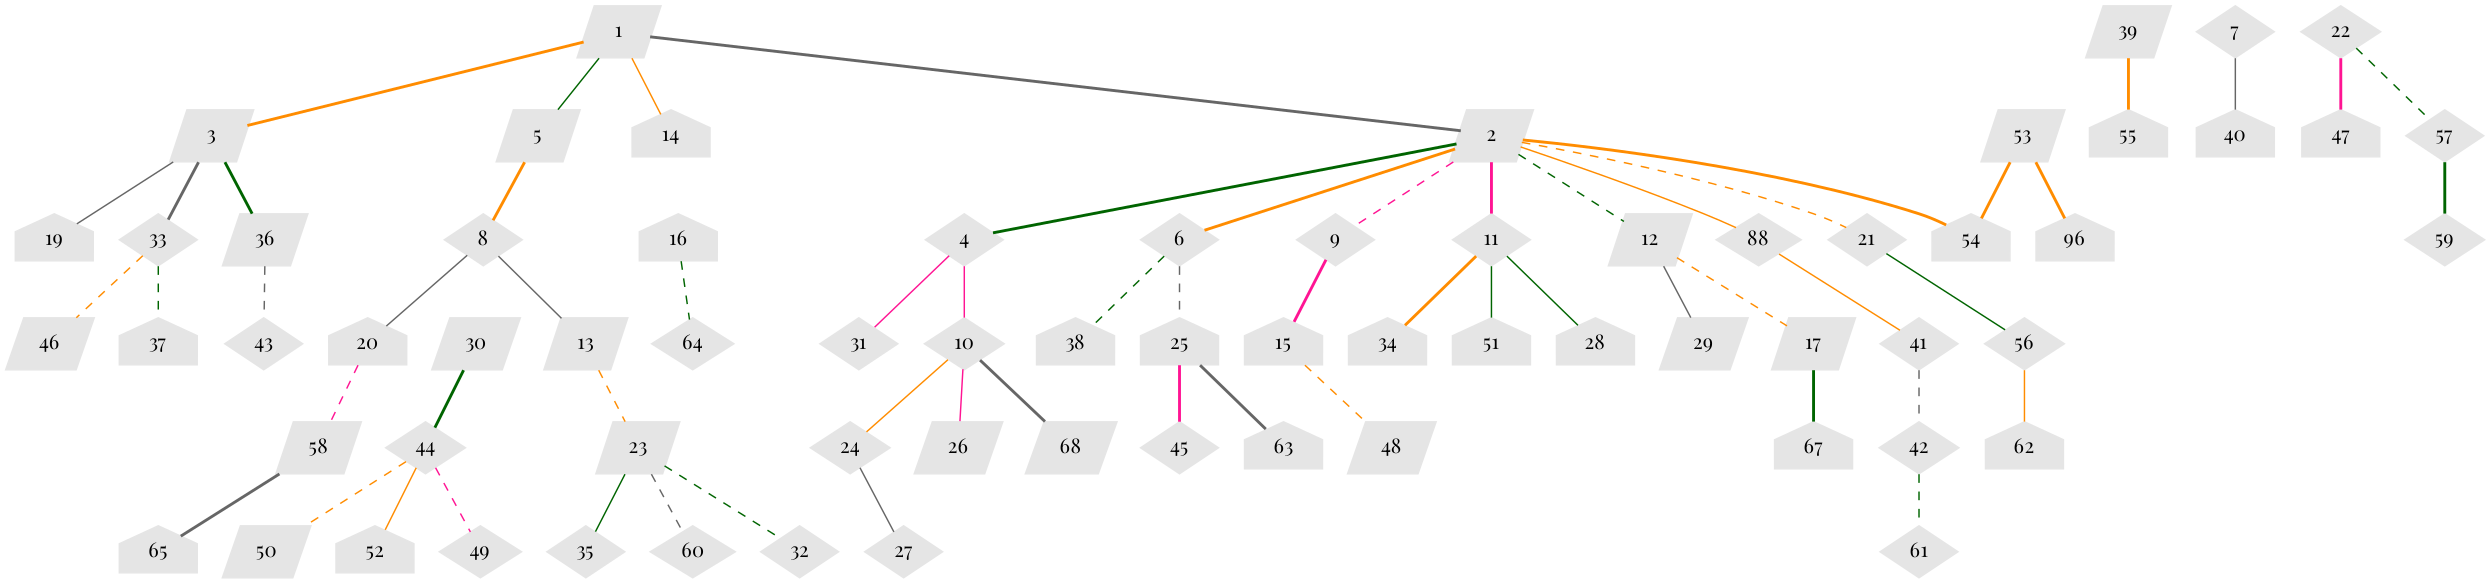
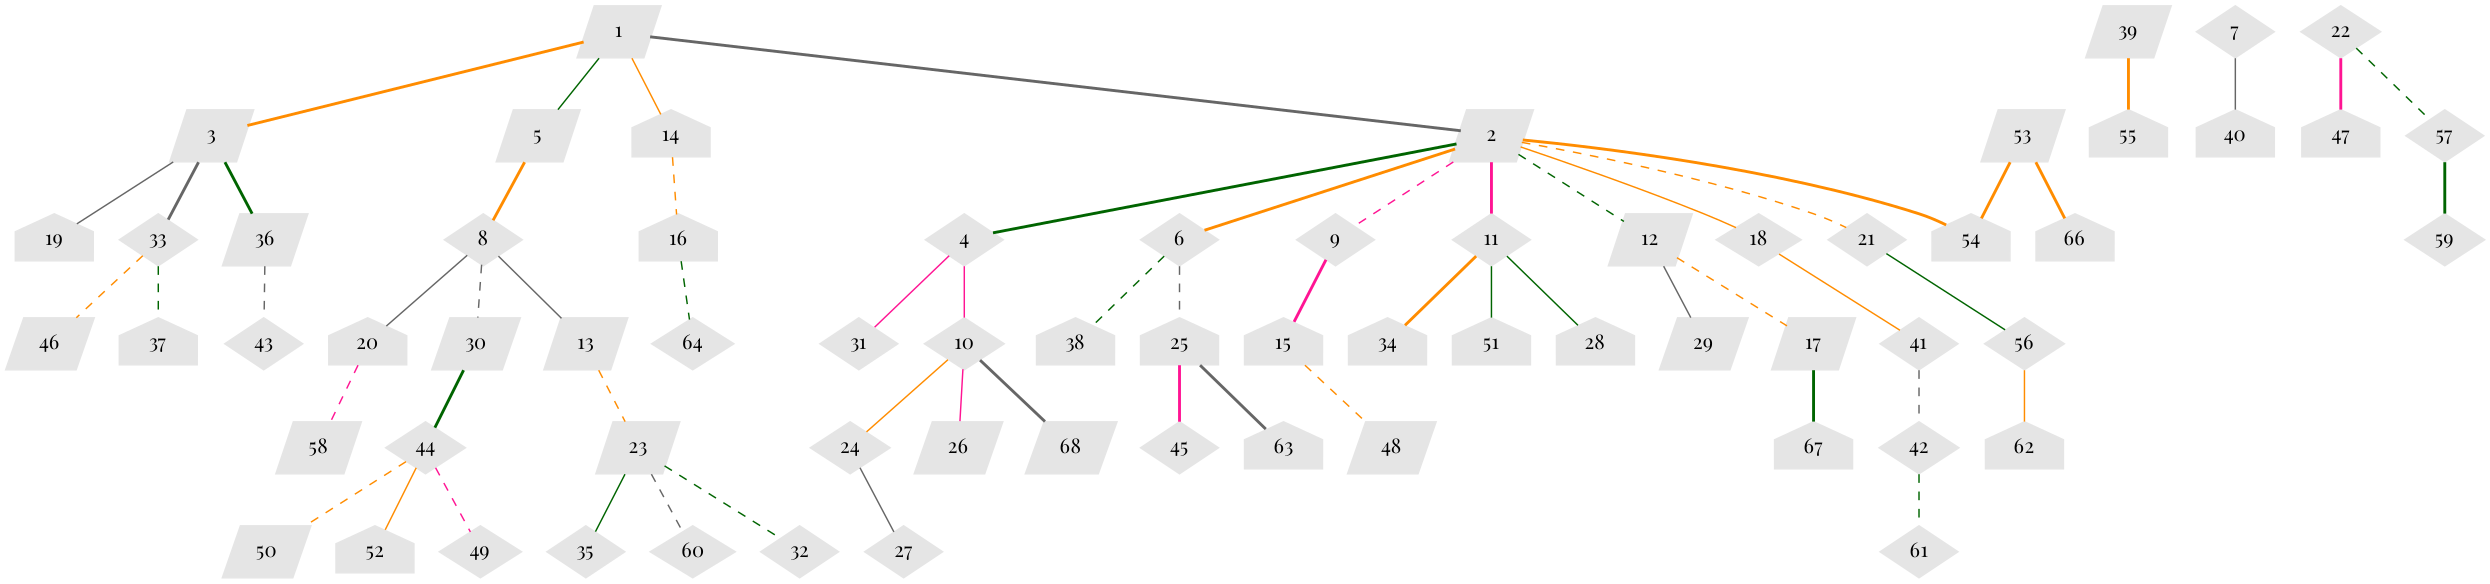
edge "14" -- "16": added
node "88": label "88" -> "18"
node "96": label "96" -> "66"
edge "8" -- "30": added
node "65": removed
